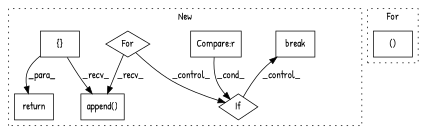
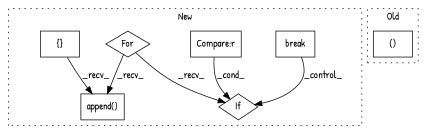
cluster "For": label "For" -> "Old"
edge "For" -> "If": label "_control_" -> "_recv_"
edge "If" -> "break": reversed
node "return": removed
